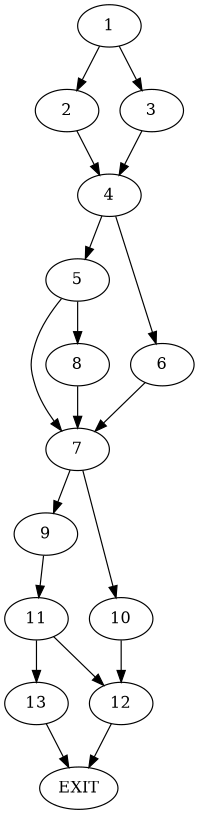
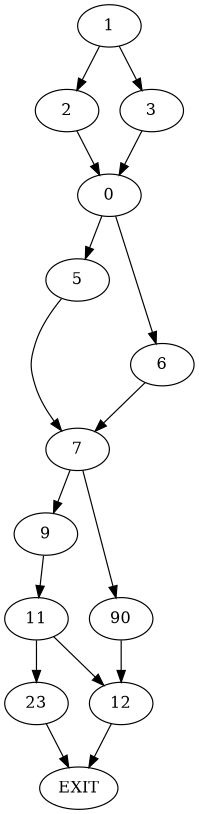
node "4": label "4" -> "0"
node "8": removed
node "10": label "10" -> "90"
node "13": label "13" -> "23"
